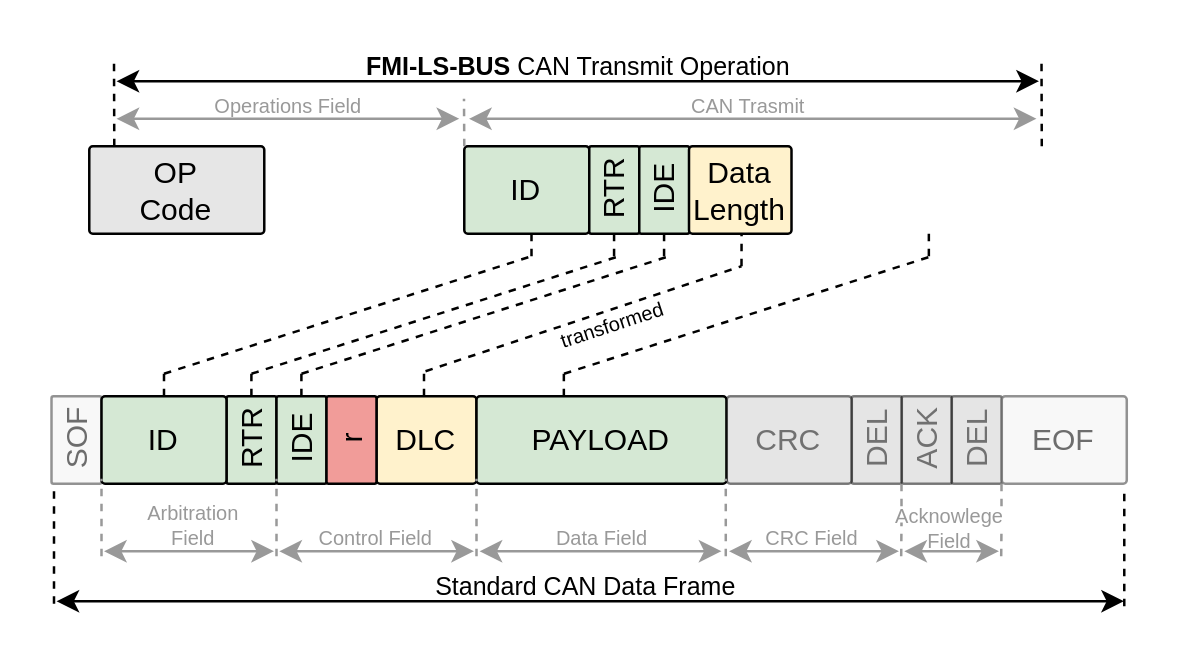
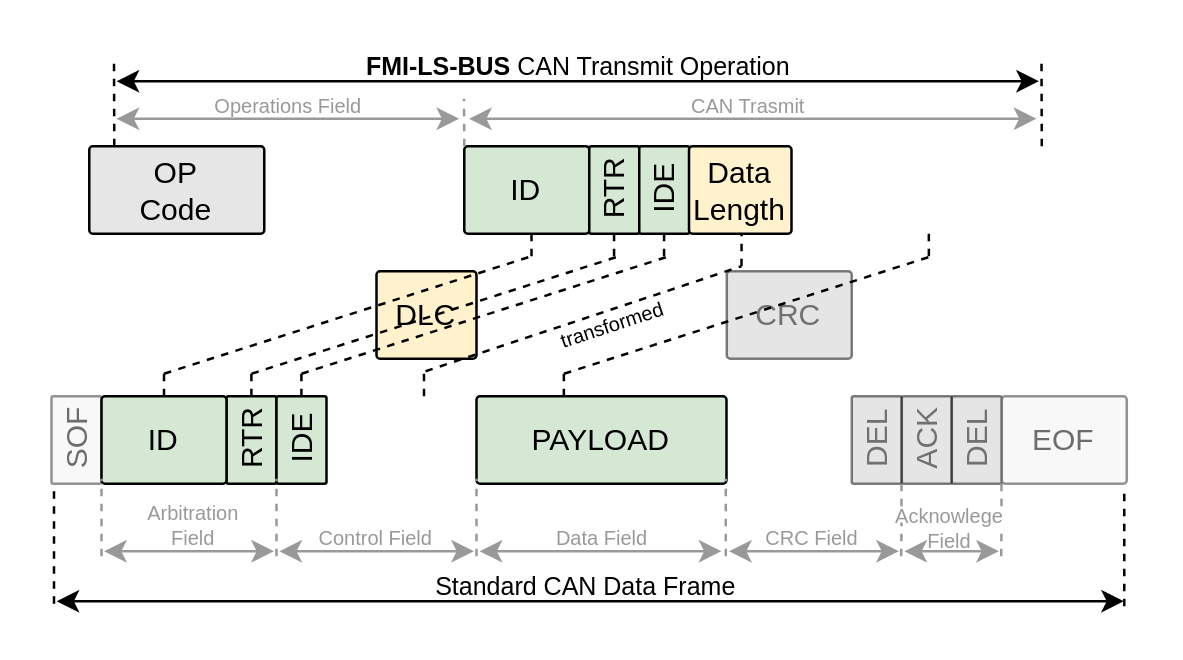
node "r": removed
node "DLC": moved (426, 440) -> (426, 315)
node "CRC": moved (789, 440) -> (789, 315)
